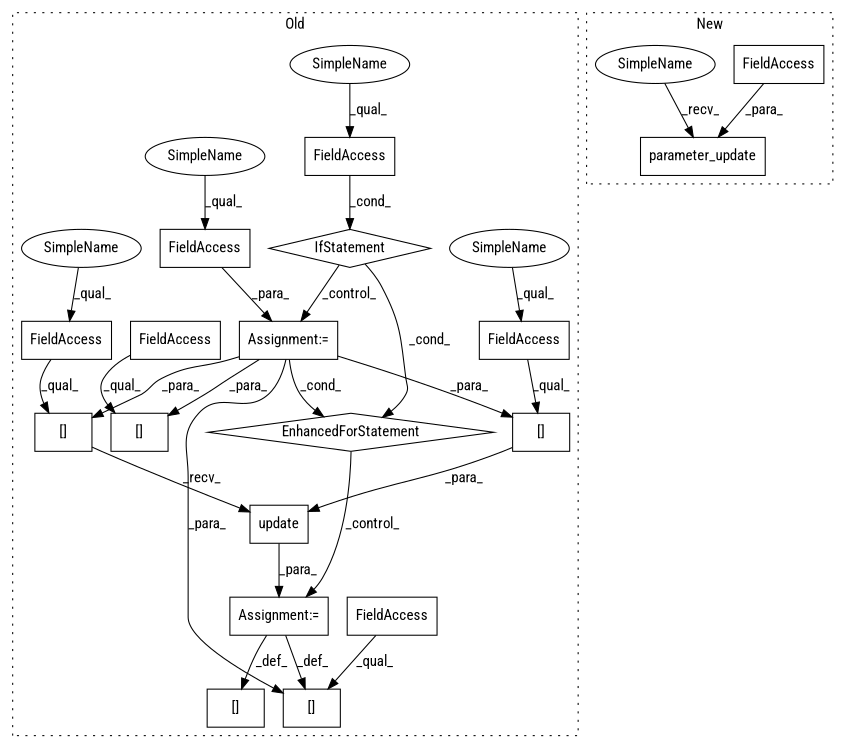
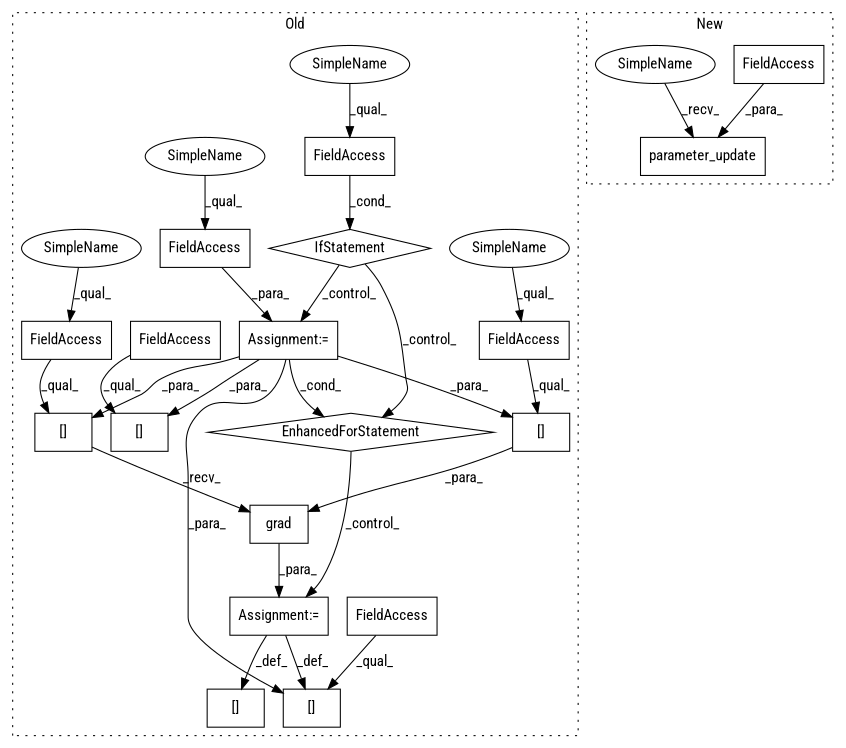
edge "IfStatement" -> "EnhancedForStatement": label "_cond_" -> "_control_"
node "update": label "update" -> "grad"
